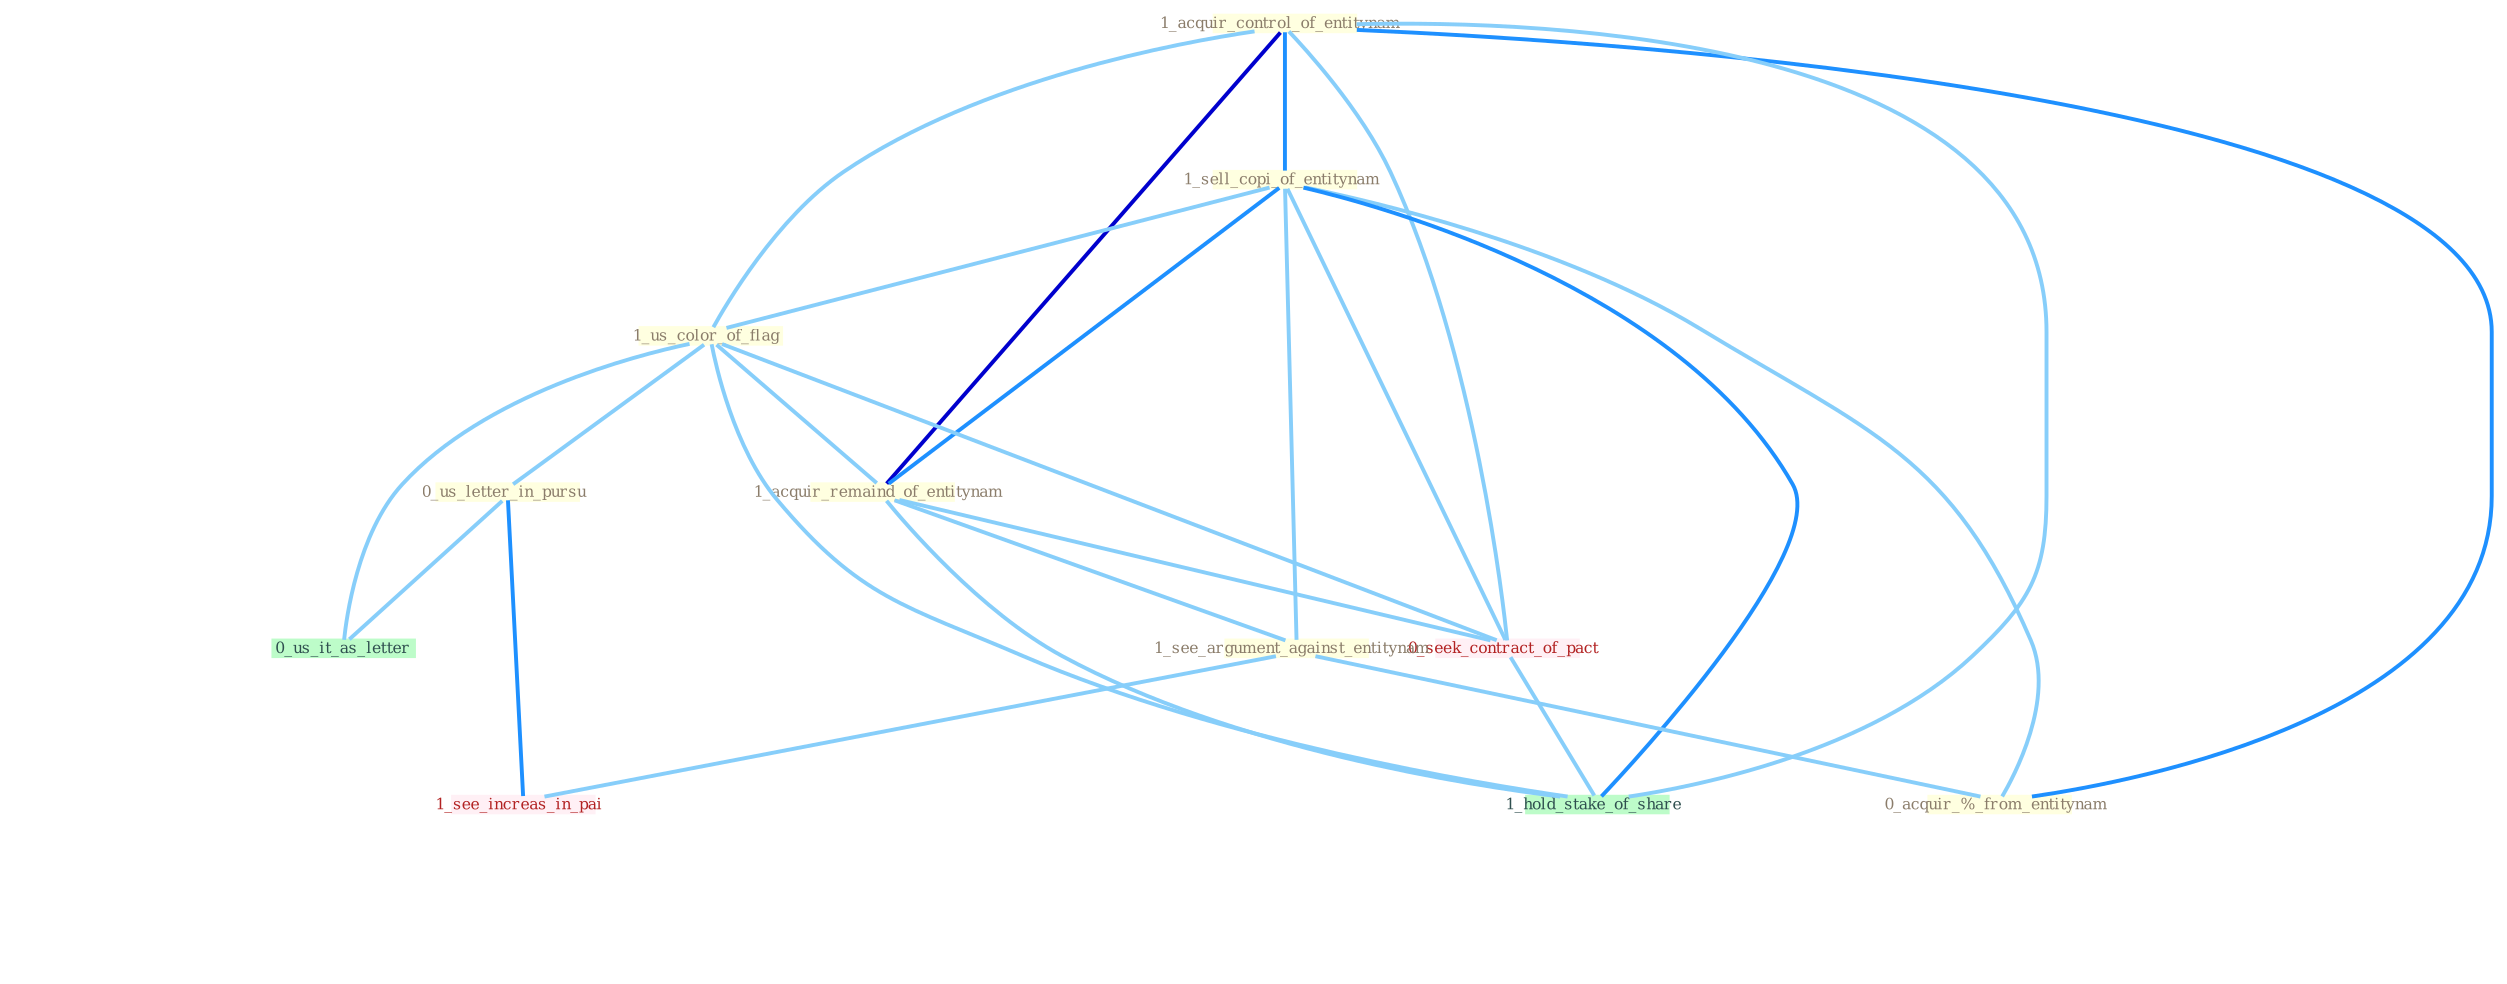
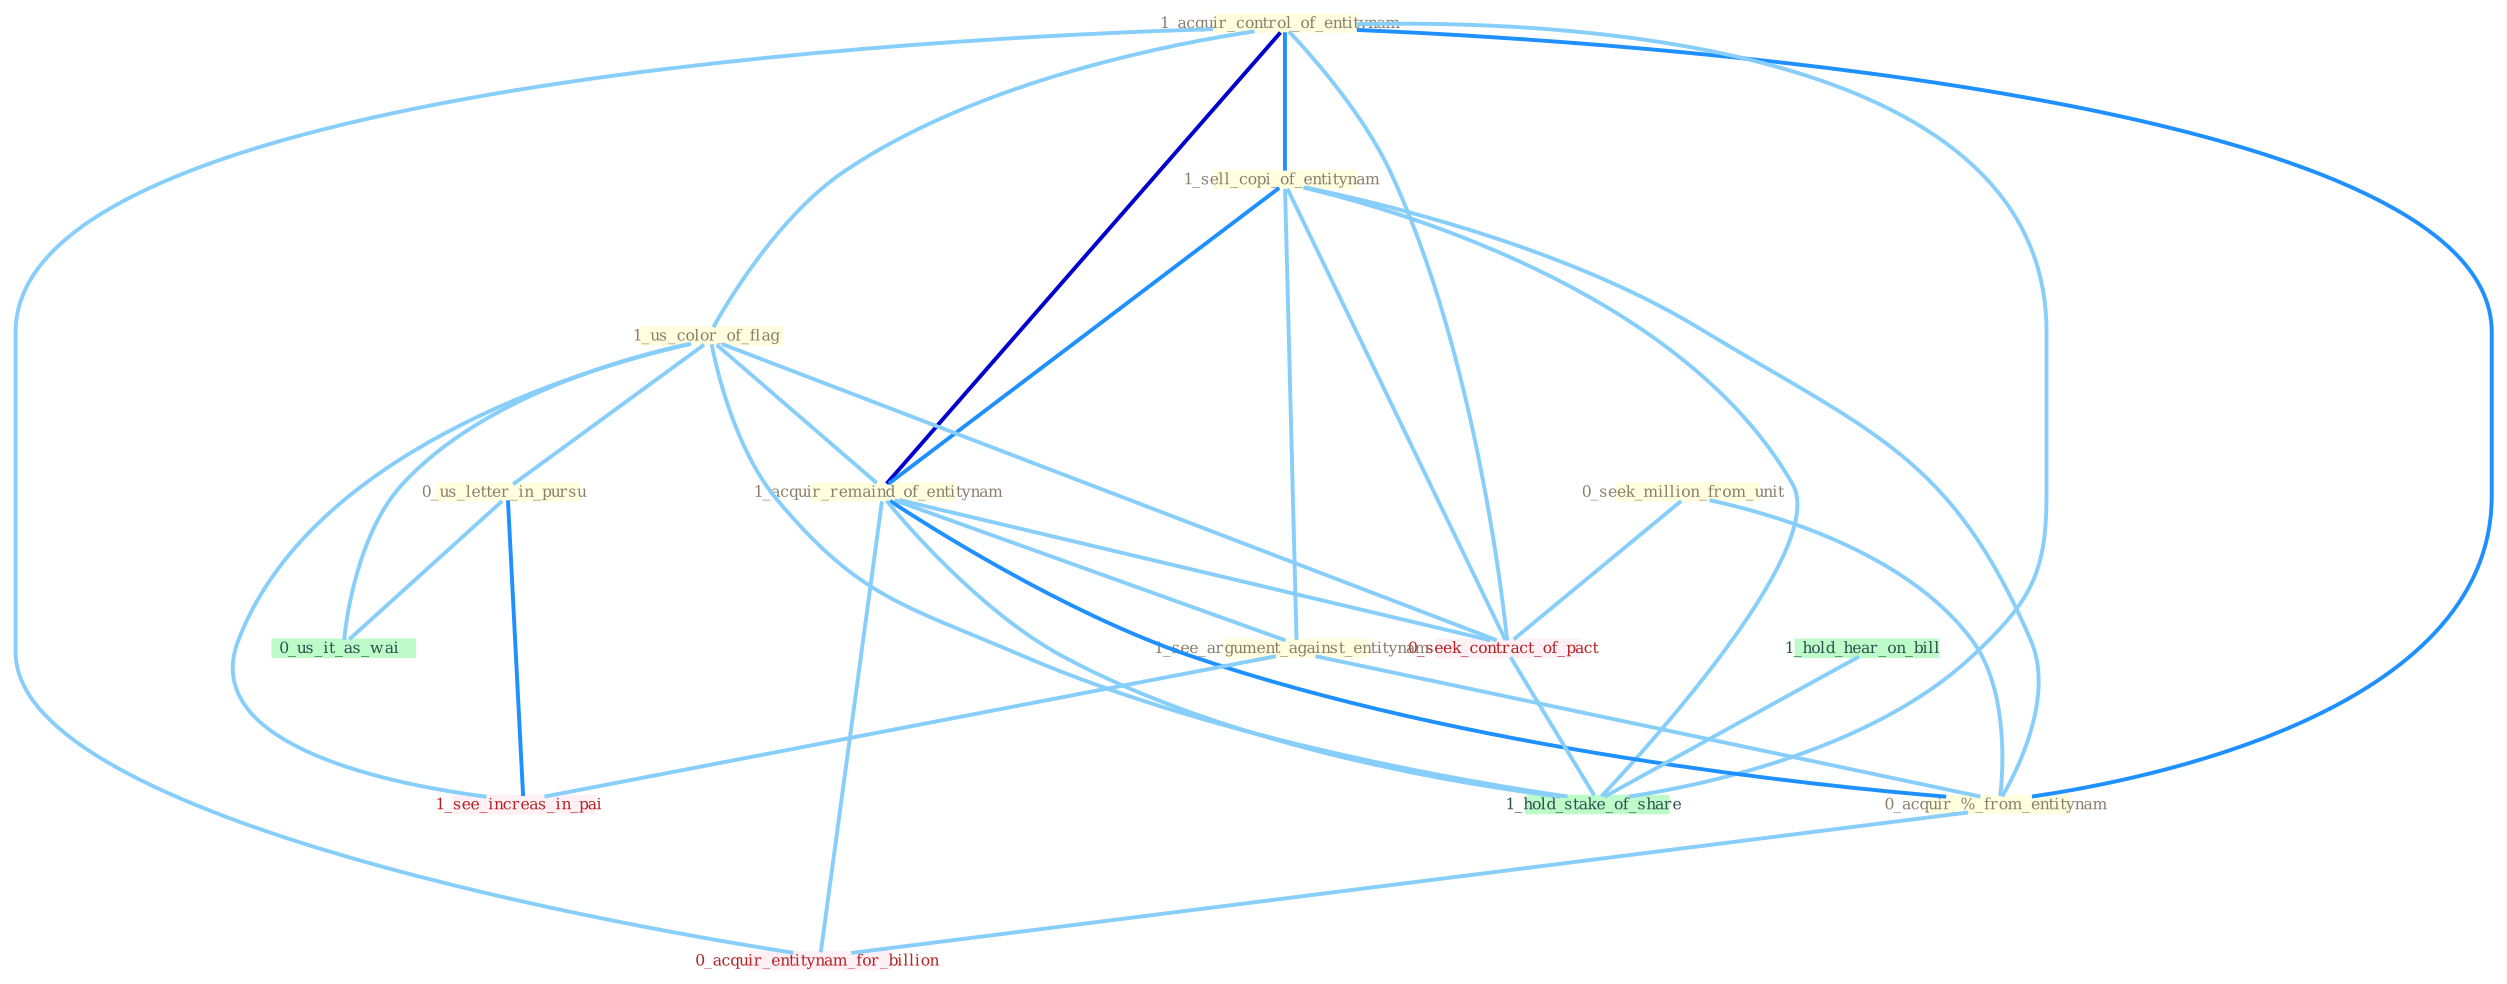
edge "1_sell_copi_of_entitynam" -- "1_us_color_of_flag": now "1_see_increas_in_pai" -- "1_us_color_of_flag"
edge "1_sell_copi_of_entitynam" -- "1_hold_stake_of_share": color #1e90ff -> #87cefa
node "0_seek_million_from_unit": added
node "0_us_it_as_letter": label "0_us_it_as_letter" -> "0_us_it_as_wai"
node "1_hold_hear_on_bill": added
edge "1_acquir_remaind_of_entitynam" -- "0_acquir_%_from_entitynam": added
node "0_acquir_entitynam_for_billion": added
